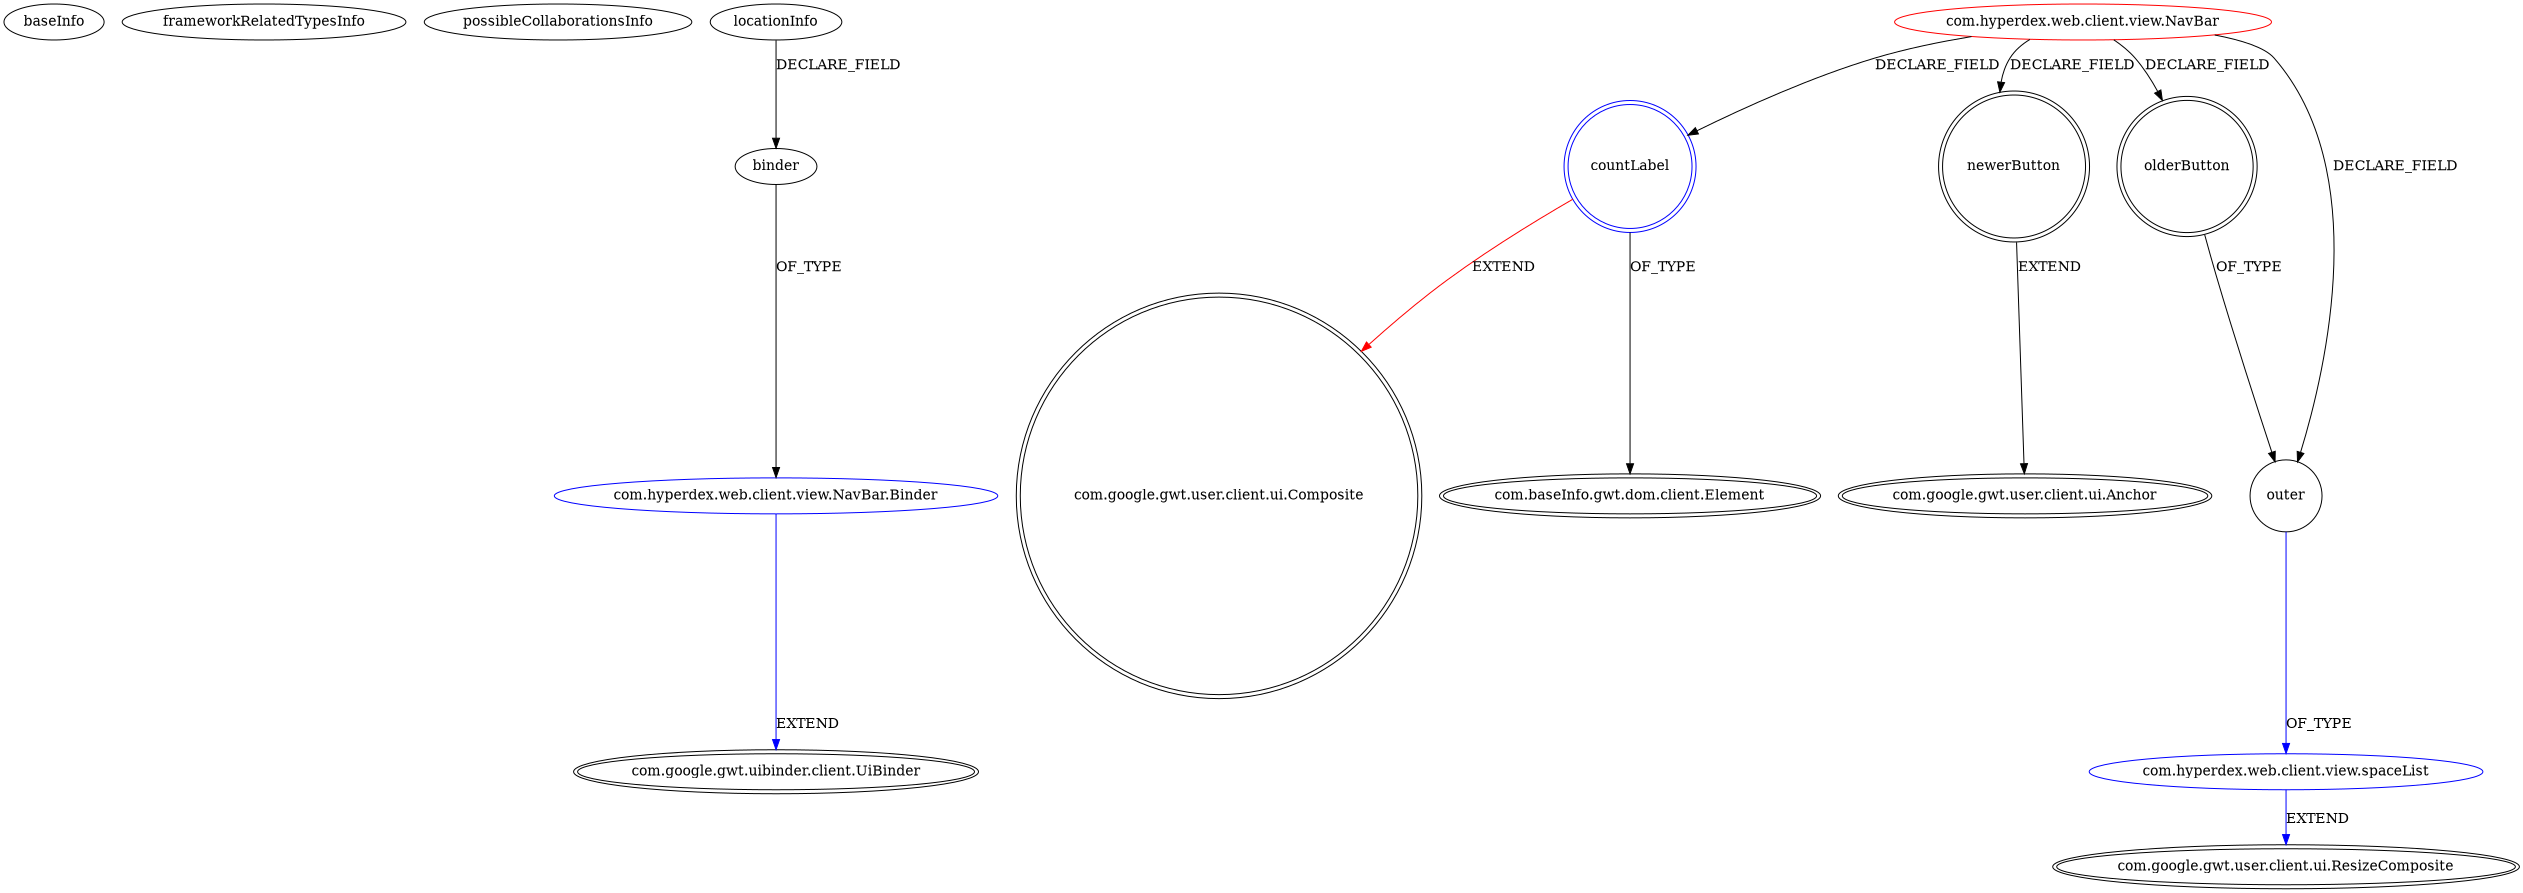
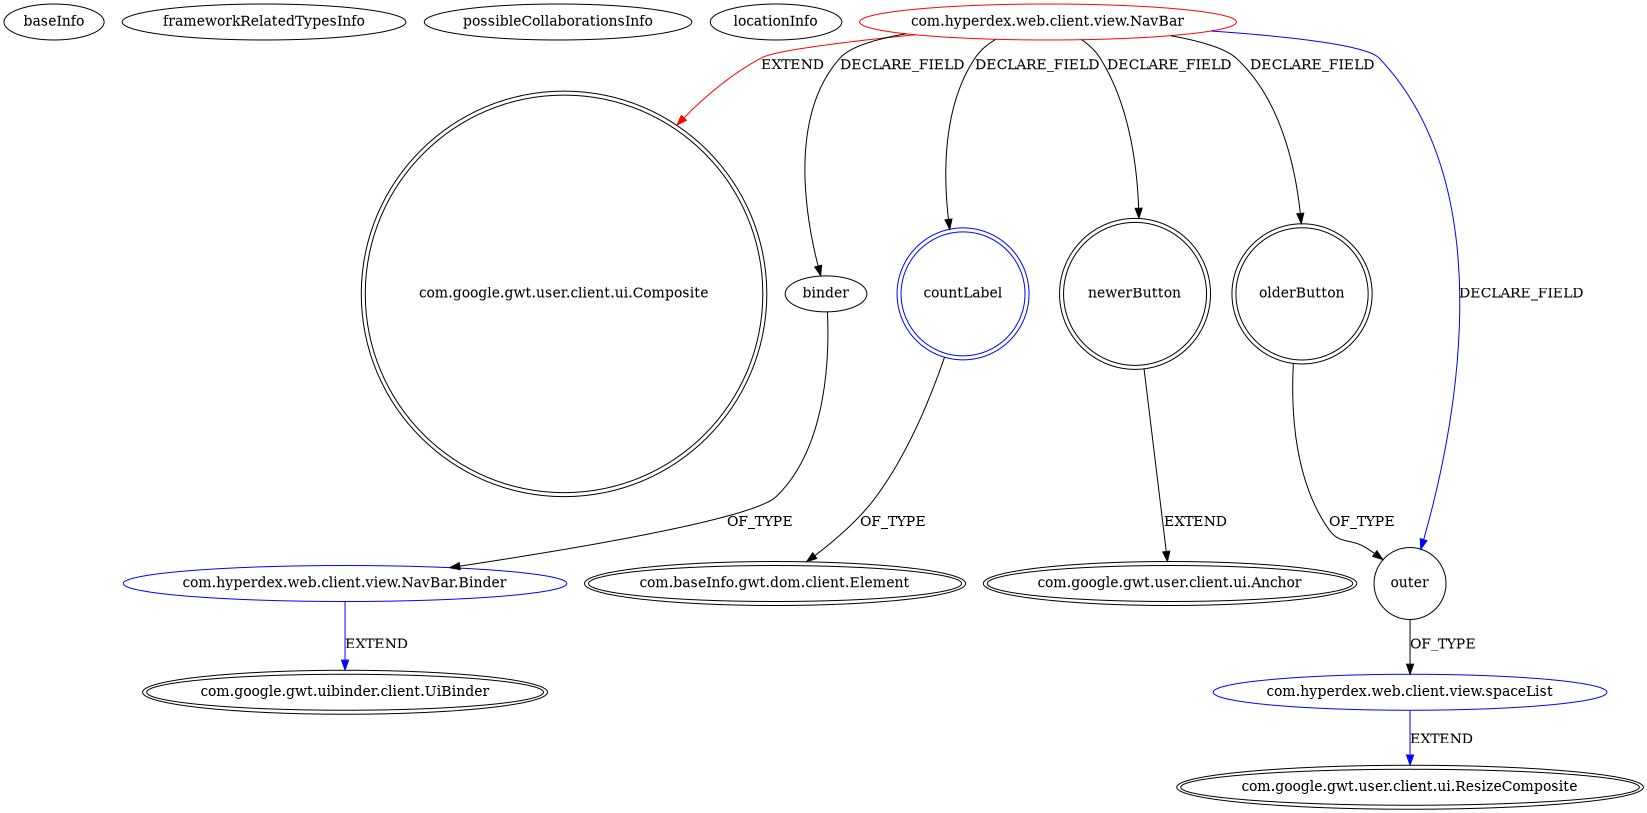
edge "locationInfo" -> "binder": now "com.hyperdex.web.client.view.NavBar" -> "binder"
edge "com.hyperdex.web.client.view.NavBar" -> "outer": color black -> blue
edge "countLabel" -> "com.google.gwt.user.client.ui.Composite": now "com.hyperdex.web.client.view.NavBar" -> "com.google.gwt.user.client.ui.Composite"
edge "outer" -> "com.hyperdex.web.client.view.spaceList": color blue -> black
